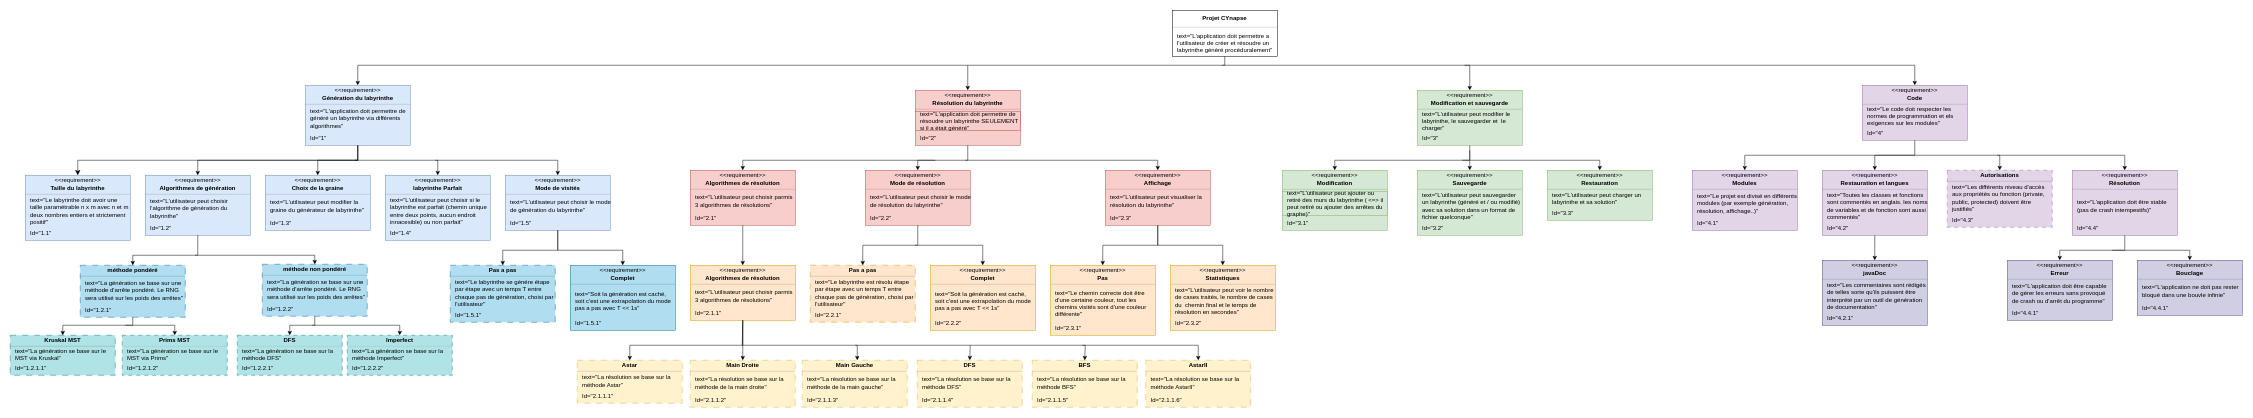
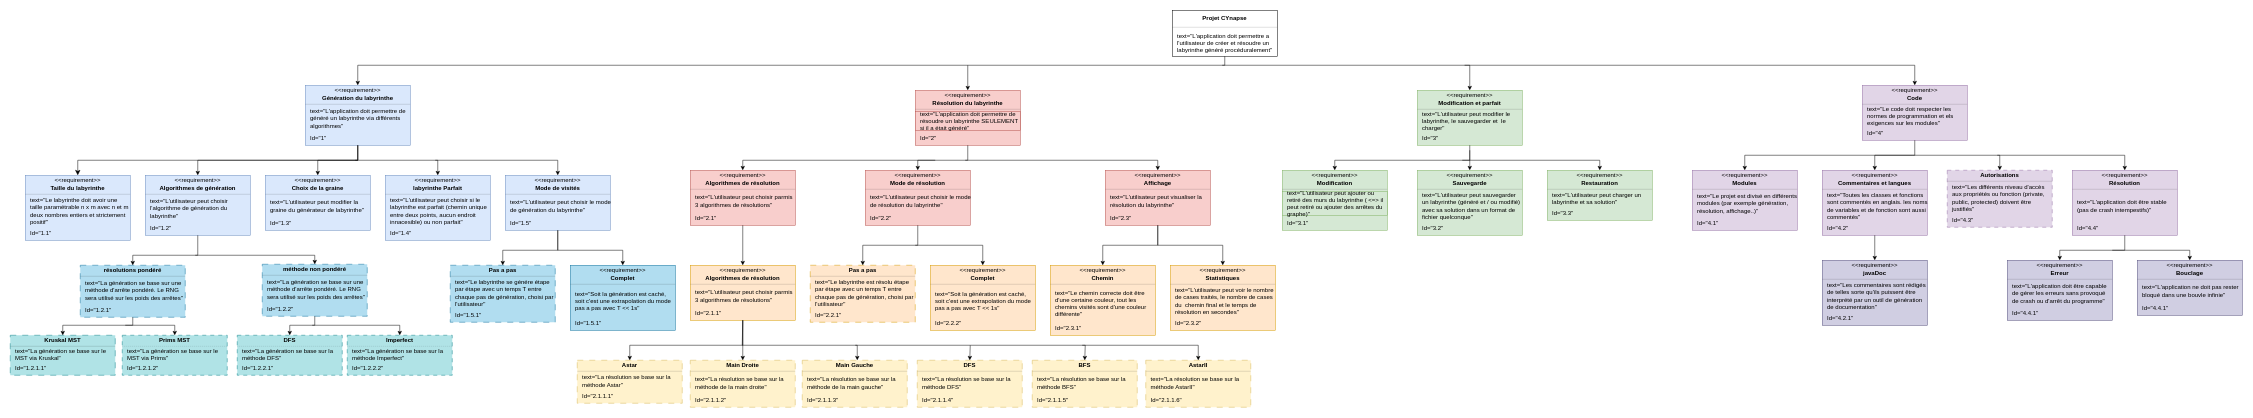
node "Modification et sauvegarde": label "Modification et sauvegarde" -> "Modification et parfait"
node "Restauration et langues": label "Restauration et langues" -> "Commentaires et langues"
node "méthode pondéré": label "méthode pondéré" -> "résolutions pondéré"
node "Pas": label "Pas" -> "Chemin"
